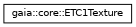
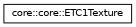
node "gaia::core::ETC1Texture": label "gaia::core::ETC1Texture" -> "core::core::ETC1Texture"
